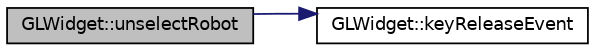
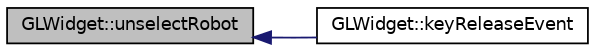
edge "GLWidget::unselectRobot" -> "GLWidget::keyReleaseEvent": reversed
